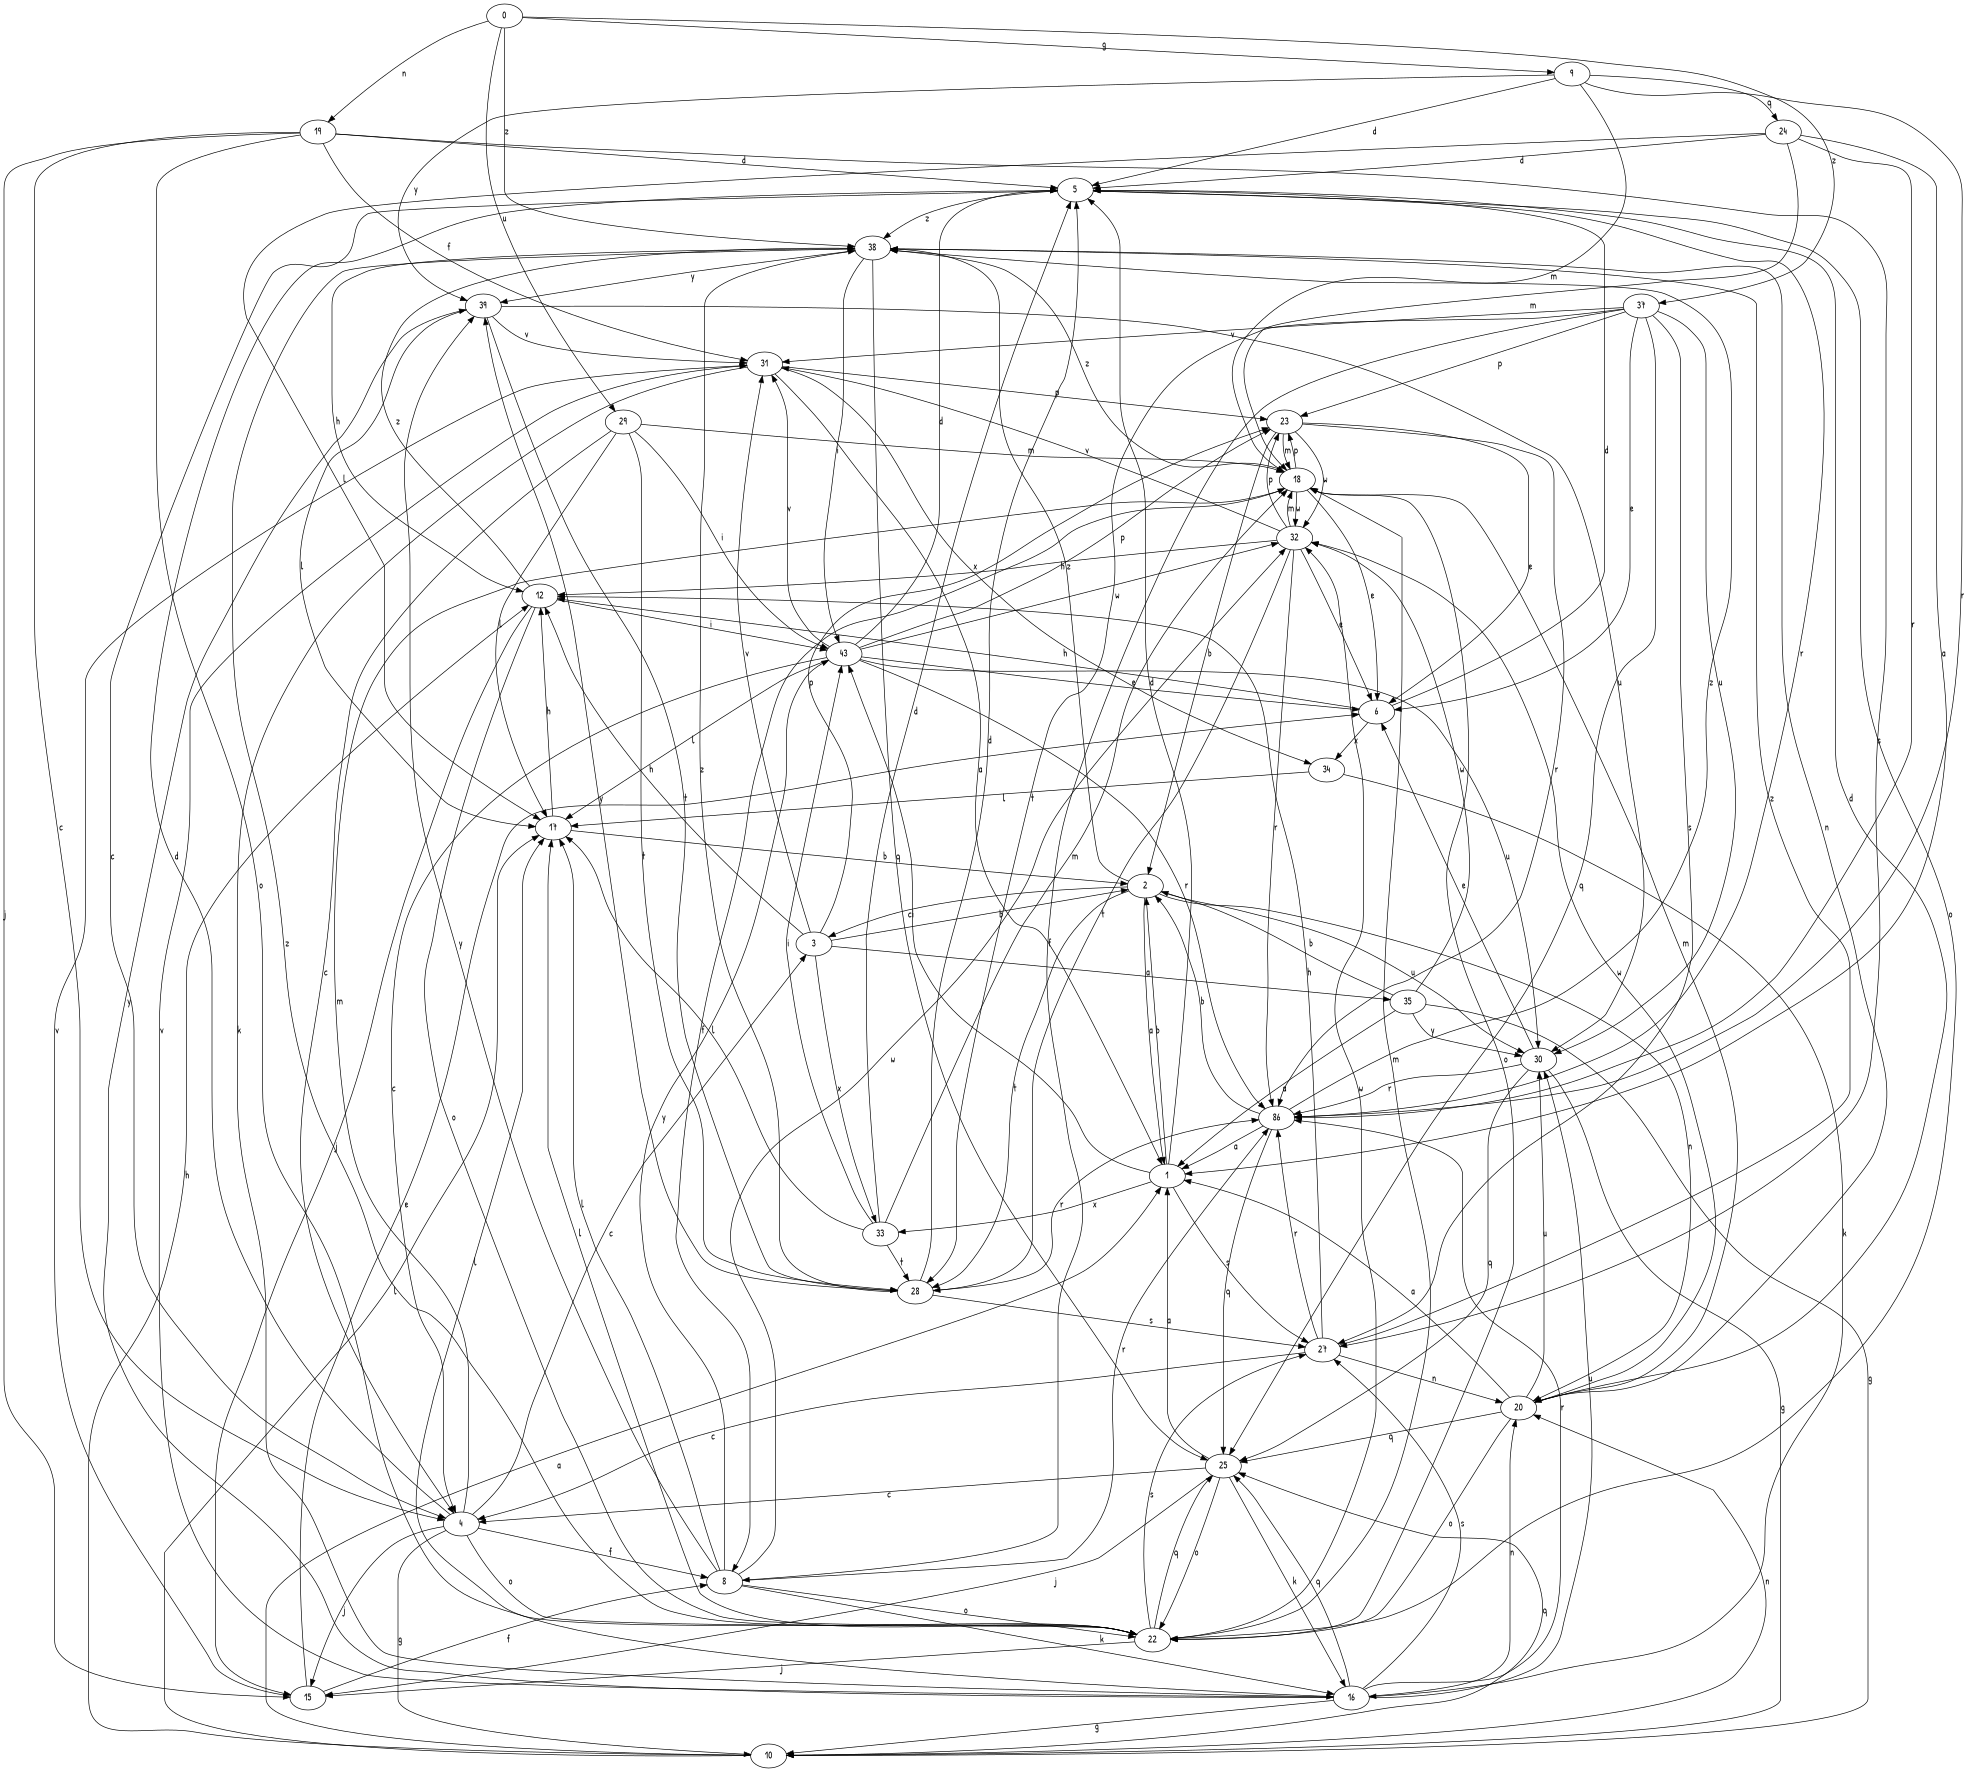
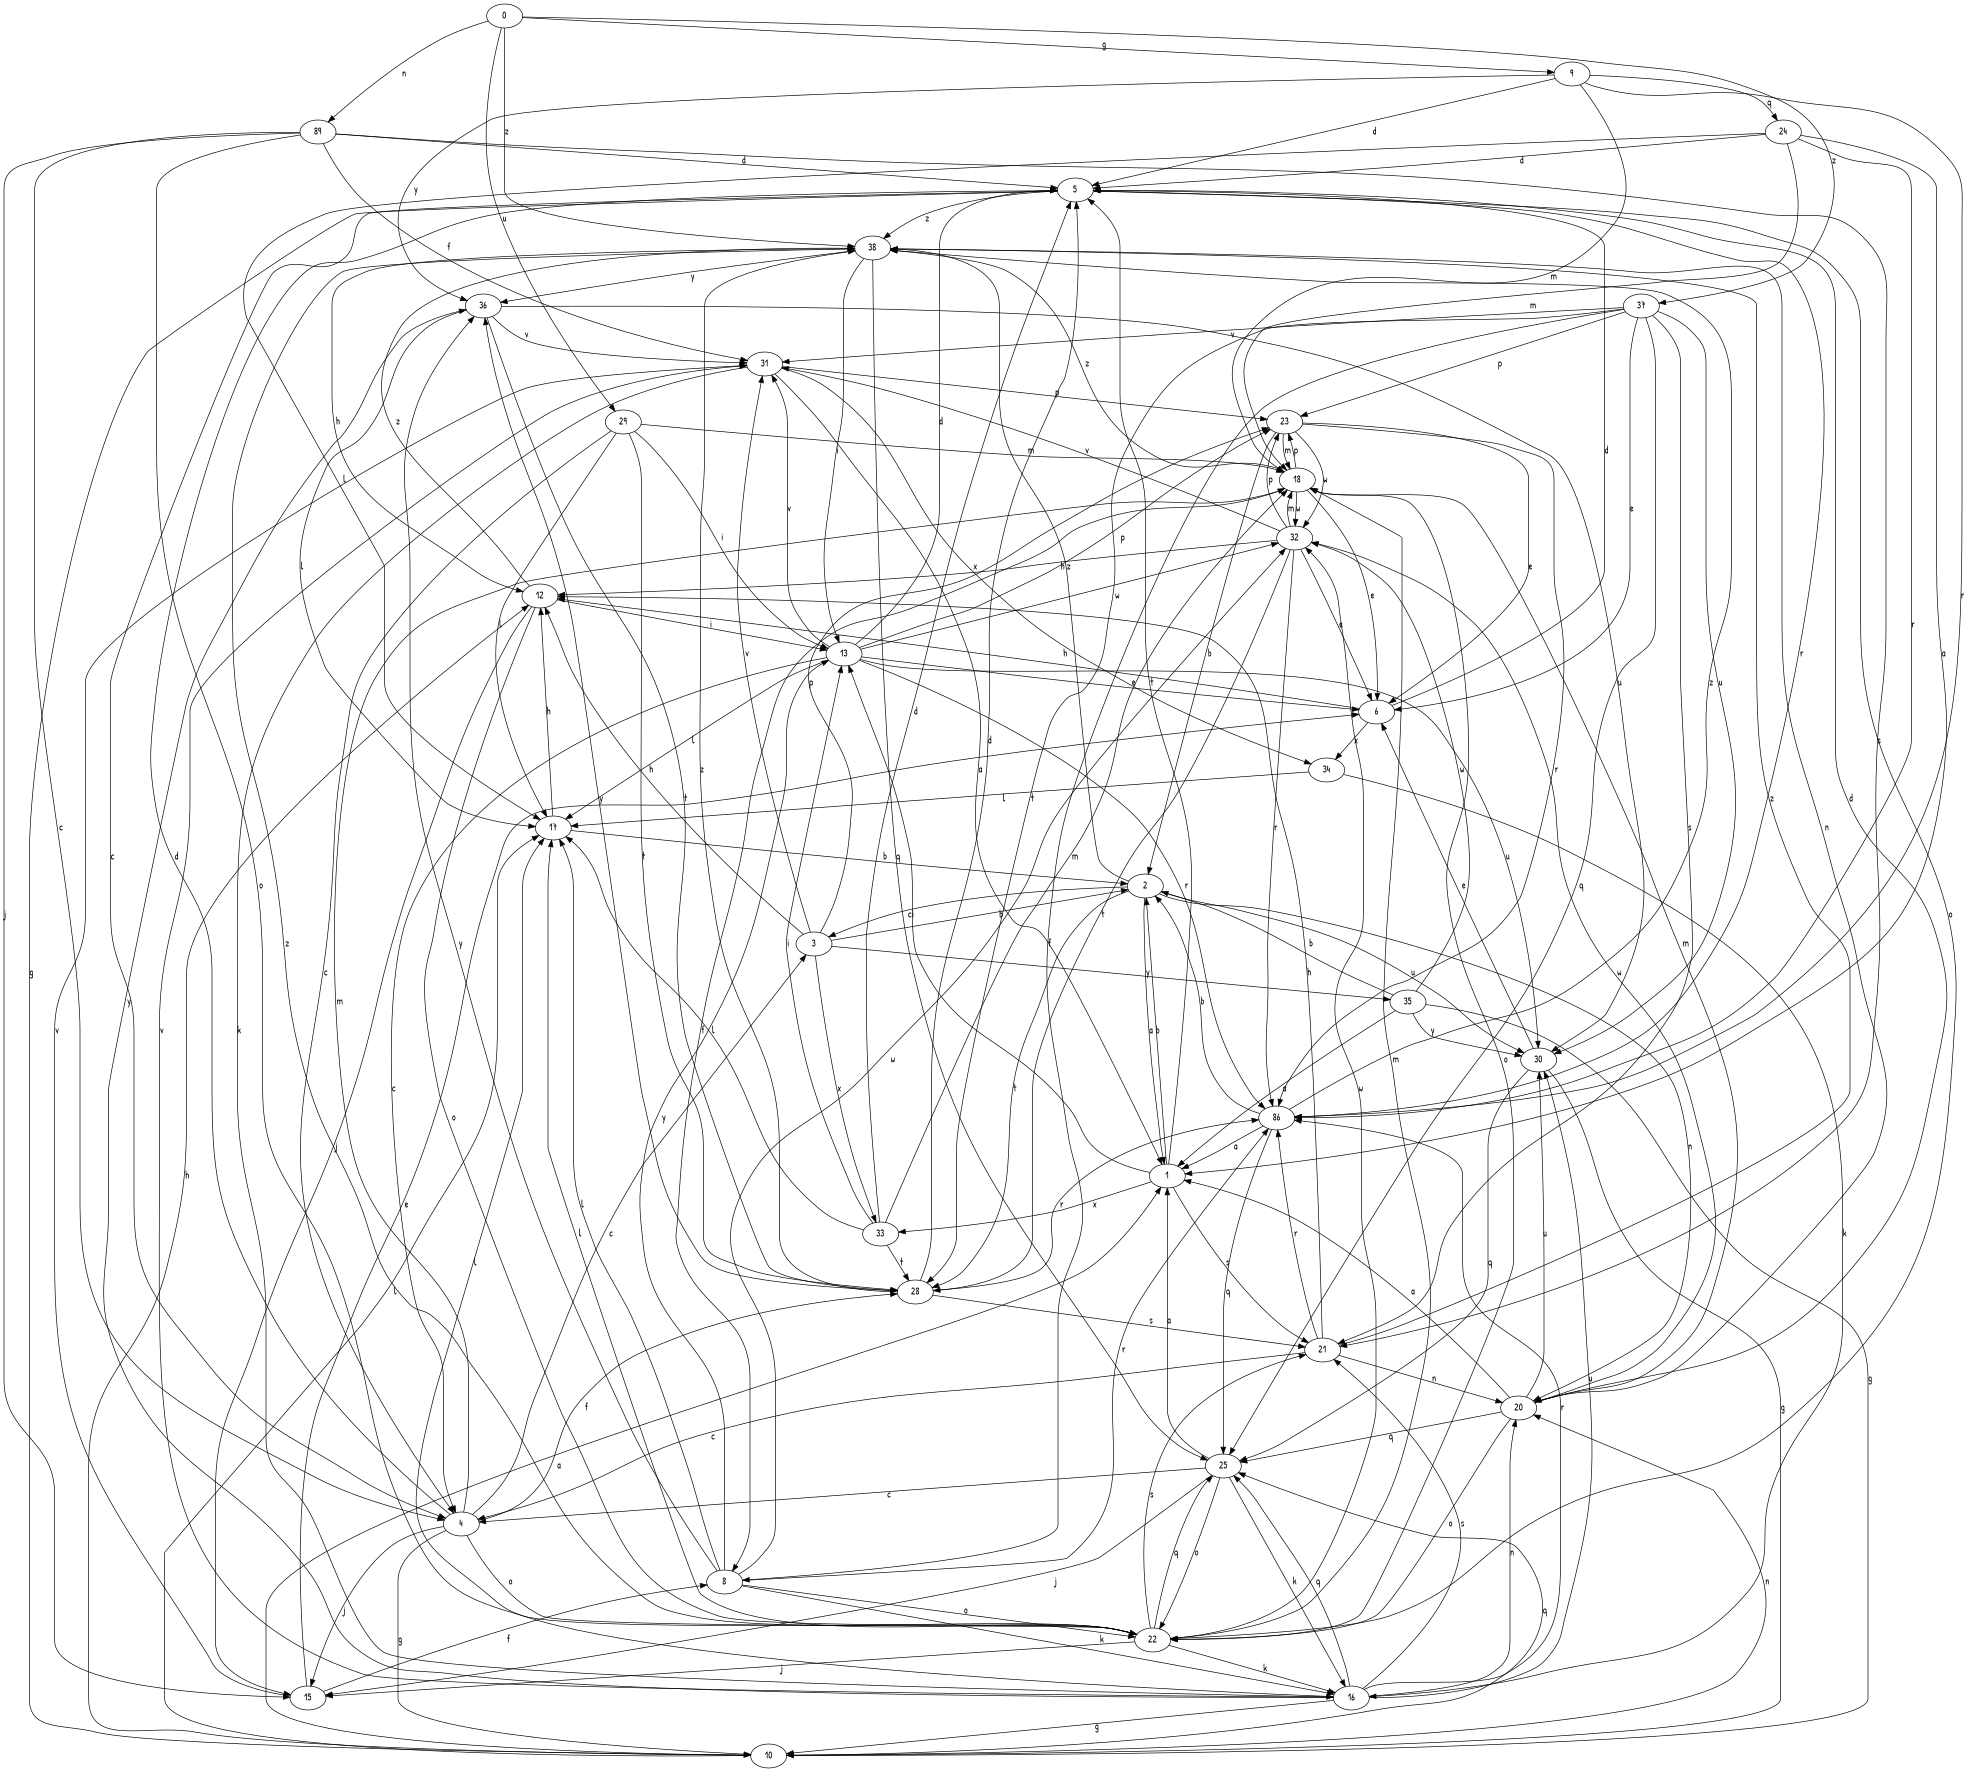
node "19": label "19" -> "89"
node "39": label "39" -> "36"
node "43": label "43" -> "13"
edge "1" -> "5": label "d" -> "t"
edge "5" -> "10": added, label "g"
edge "3" -> "35": label "a" -> "y"
edge "30" -> "86": removed, label "r"
node "27": label "27" -> "21"
edge "4" -> "8": now "4" -> "28"
edge "22" -> "16": added, label "k"
